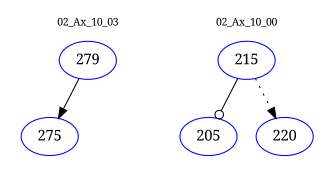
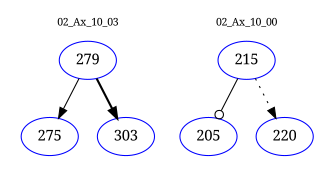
node "303": added
